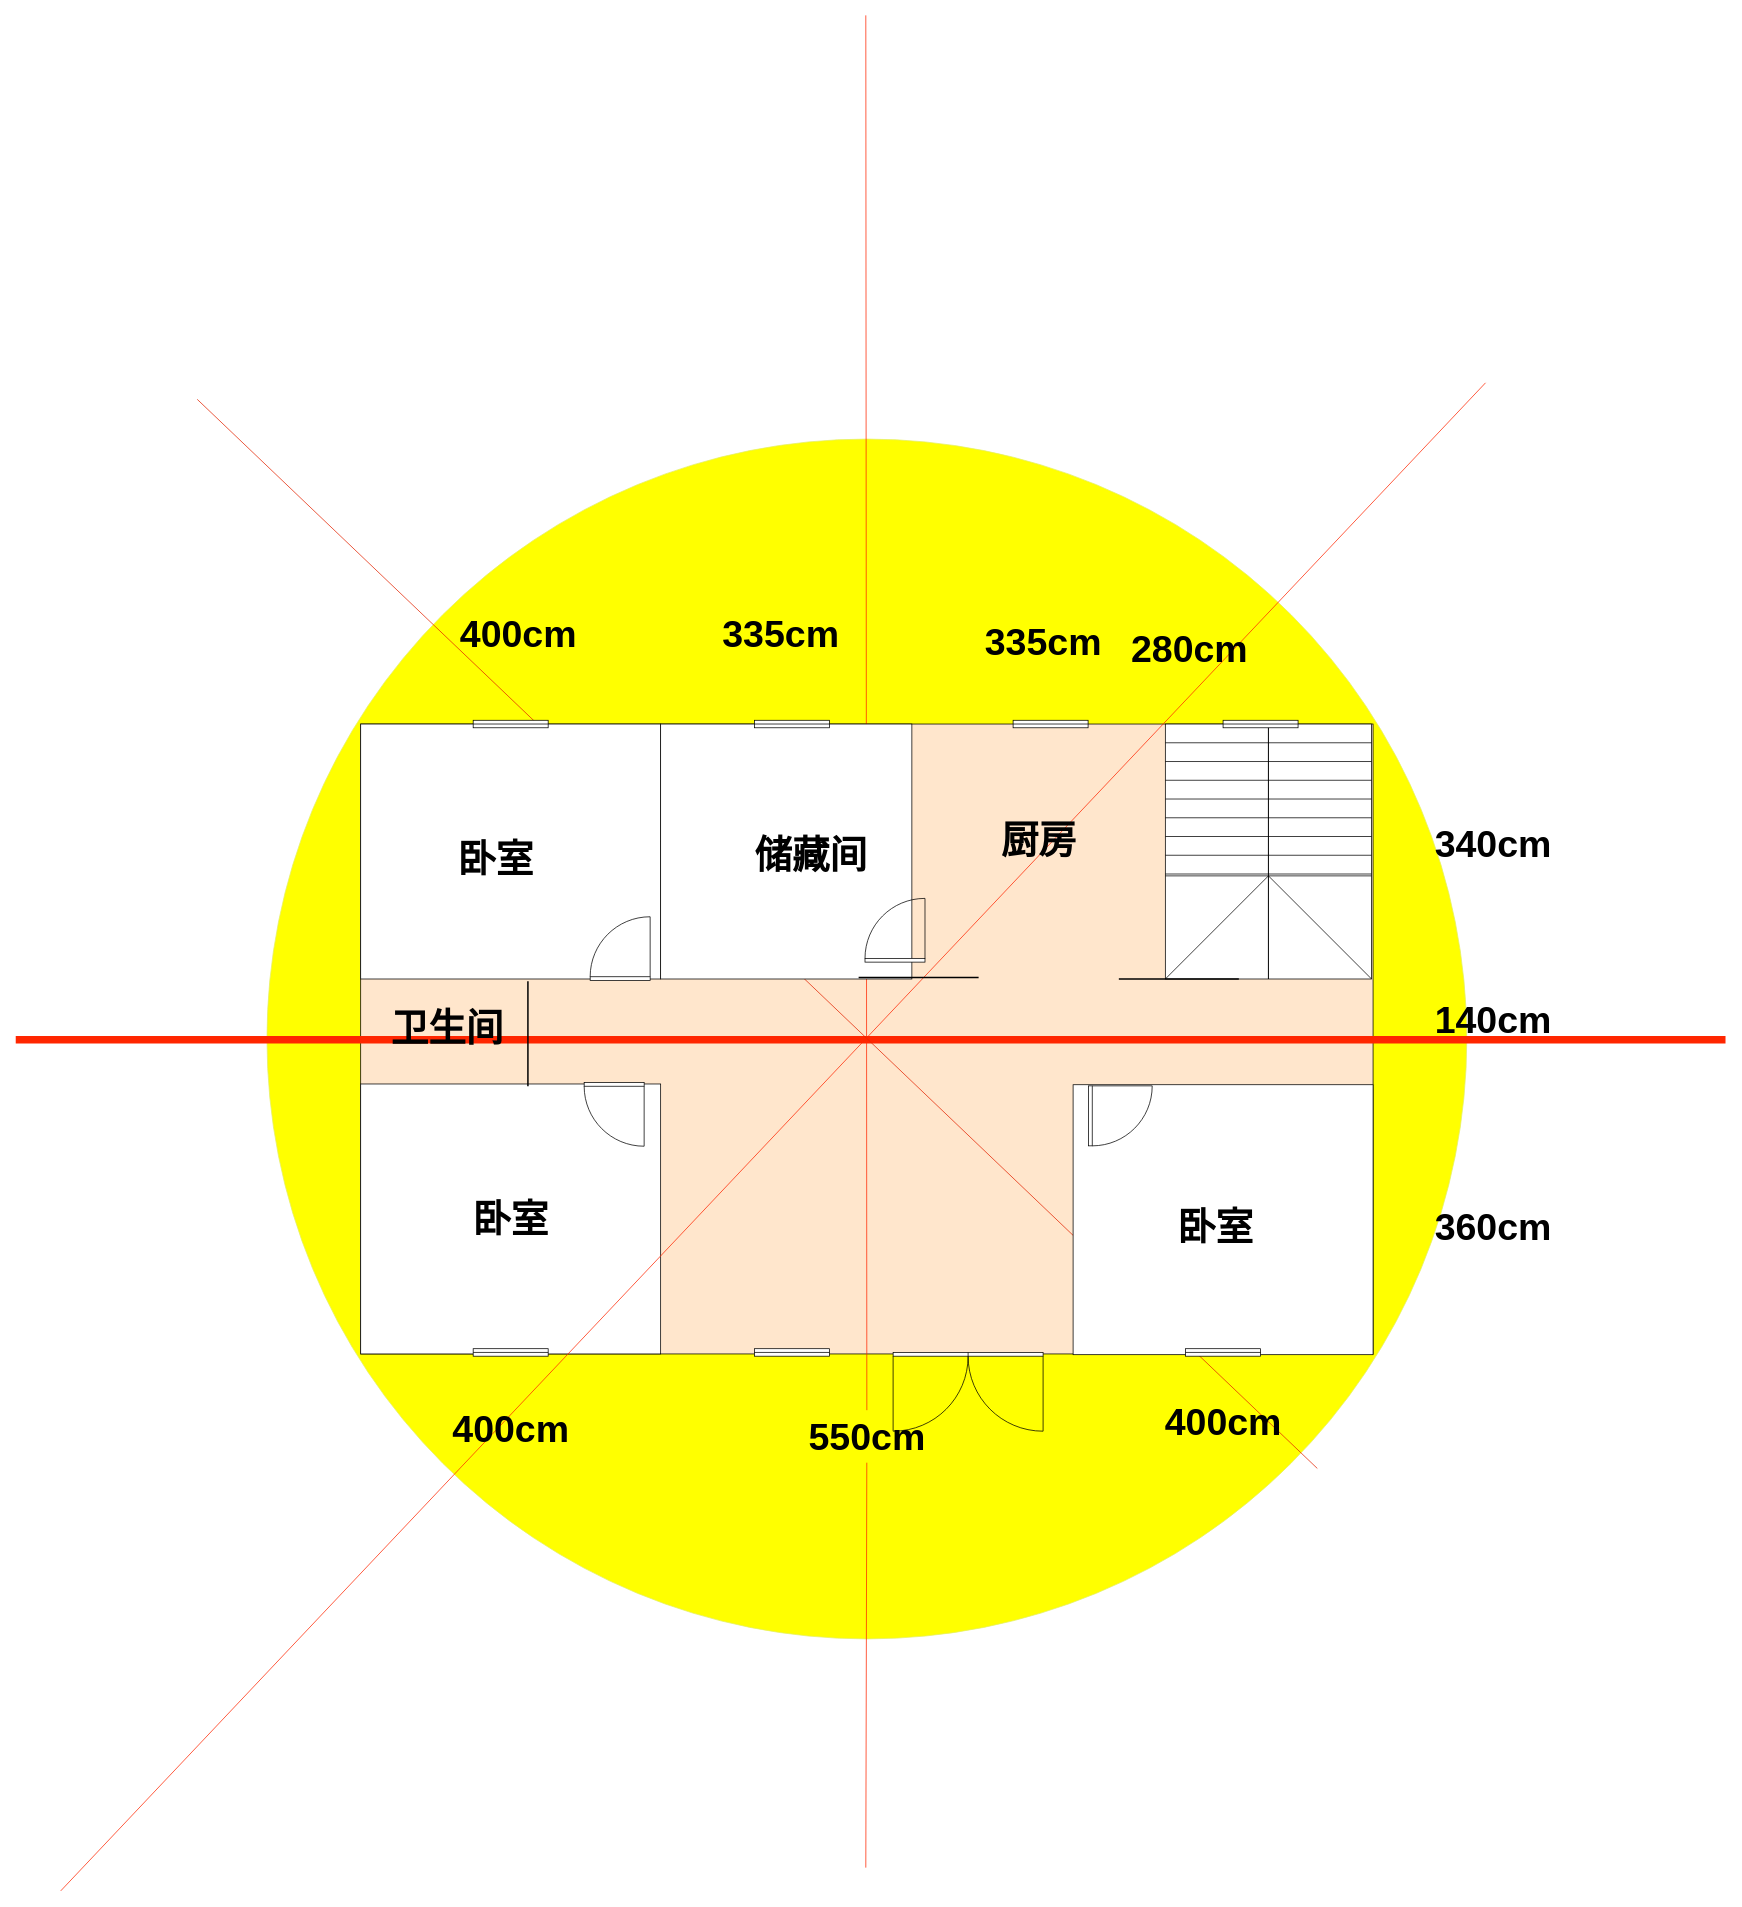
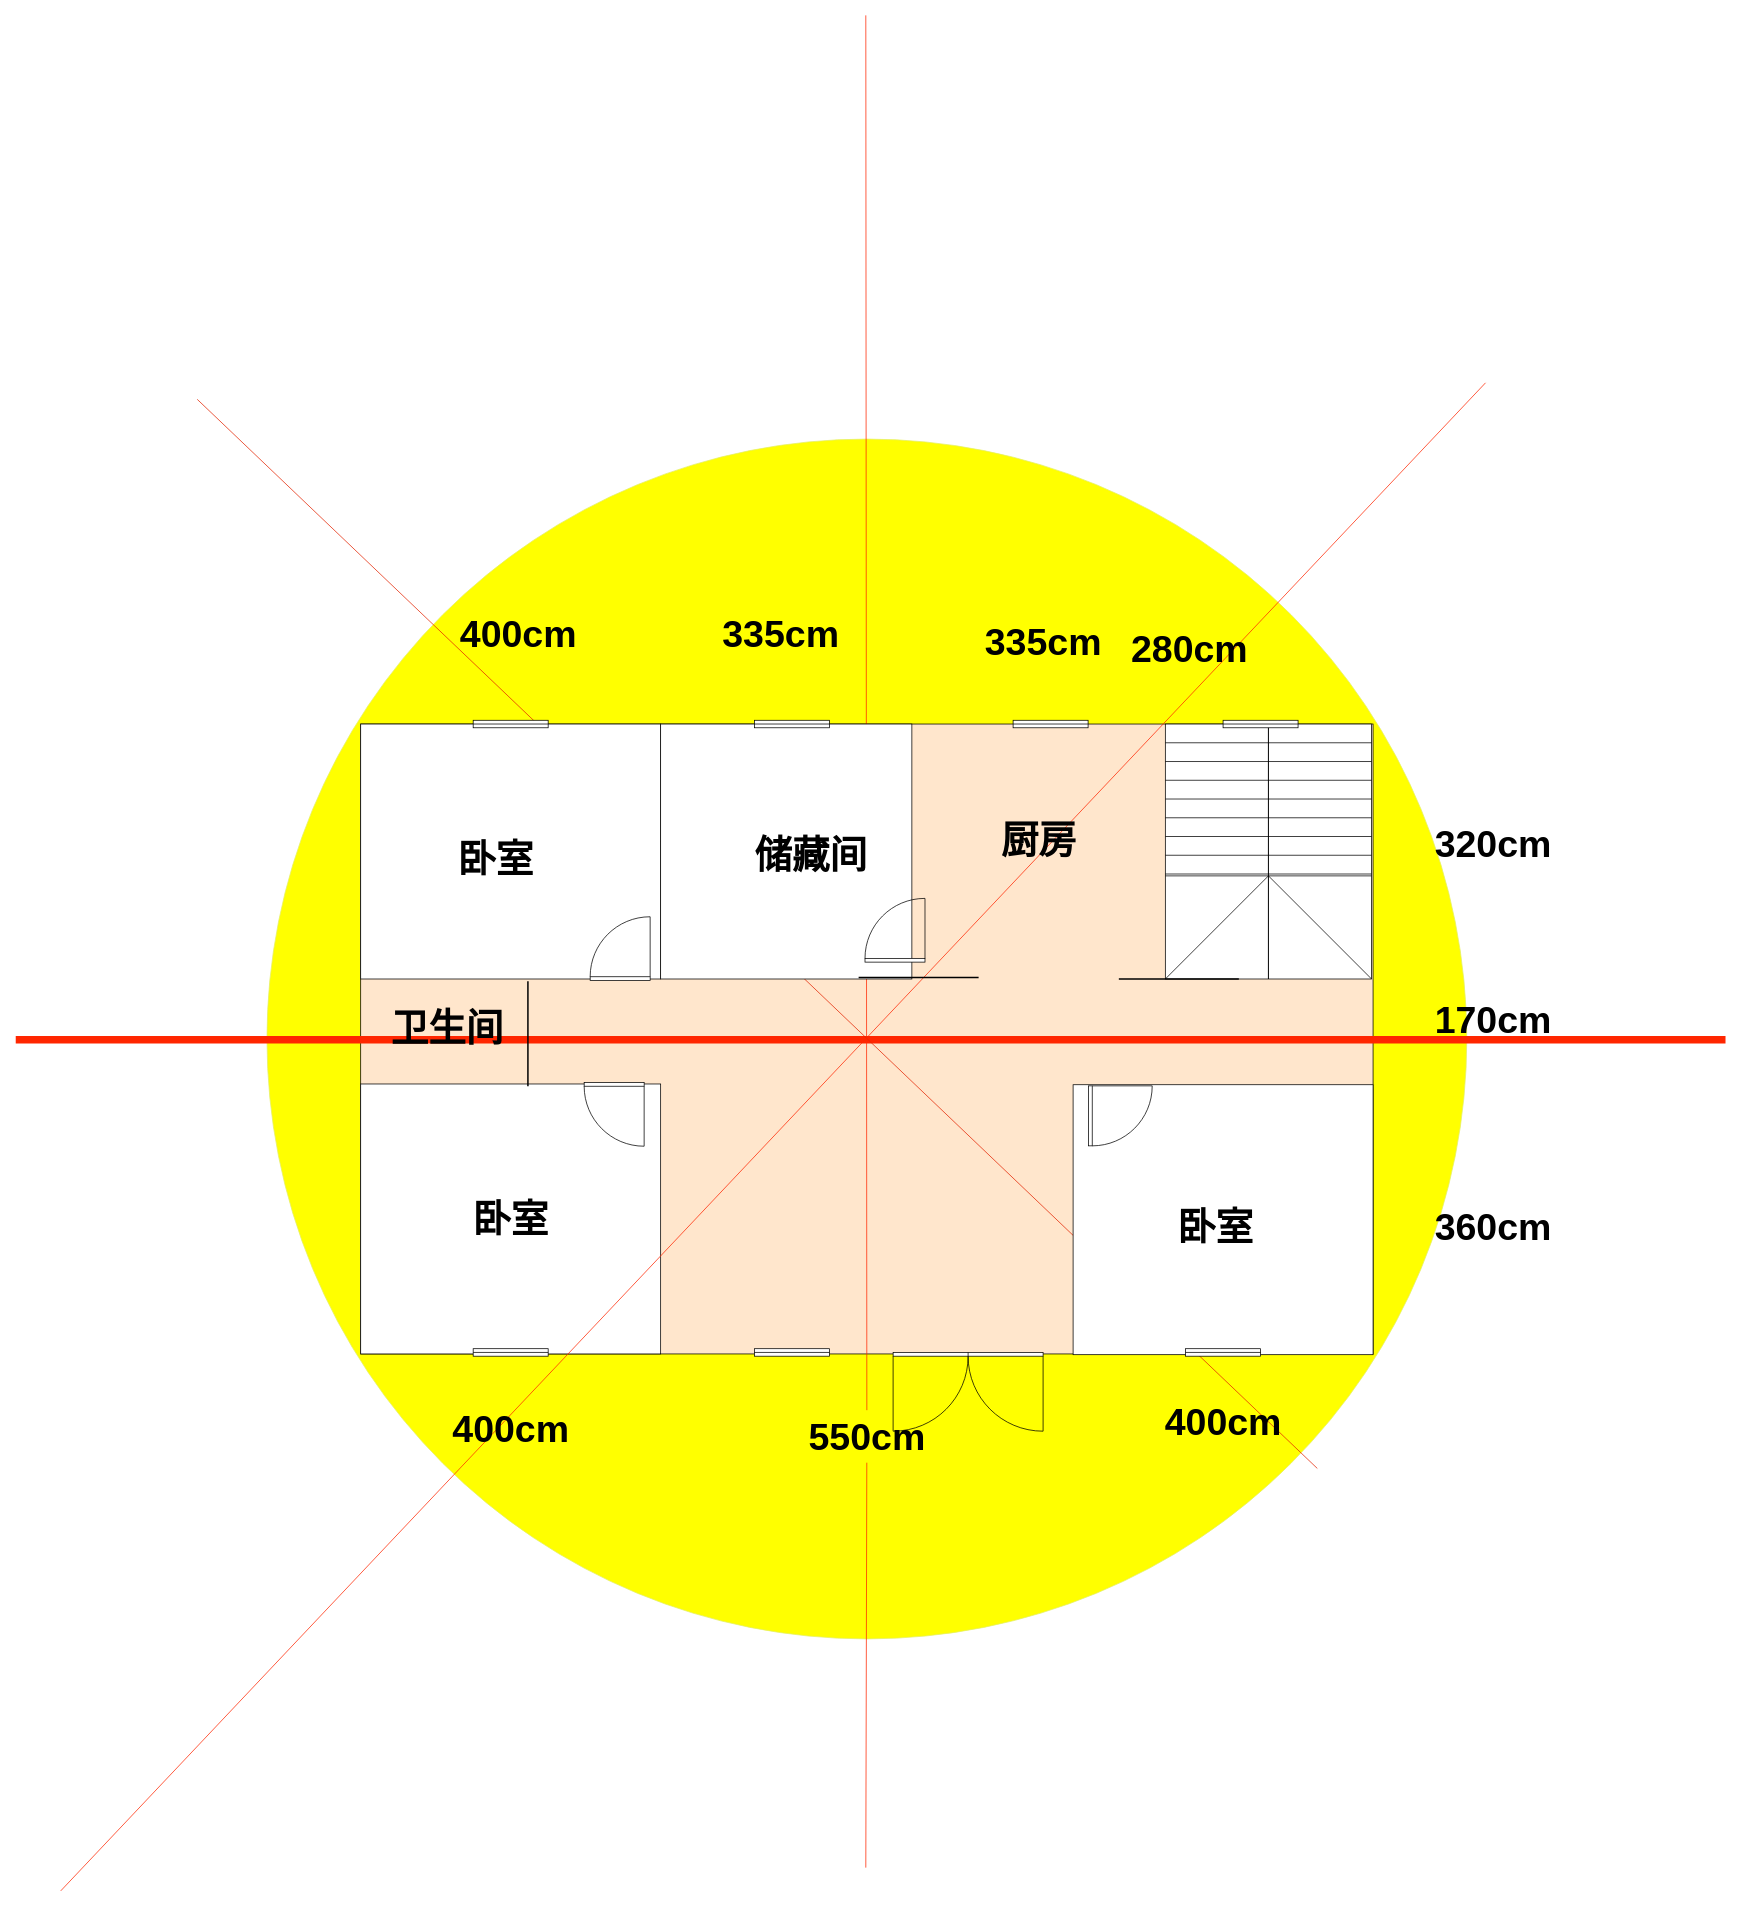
node "340cm": label "340cm" -> "320cm"
node "140cm": label "140cm" -> "170cm"
